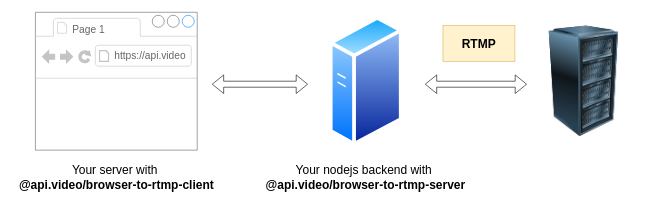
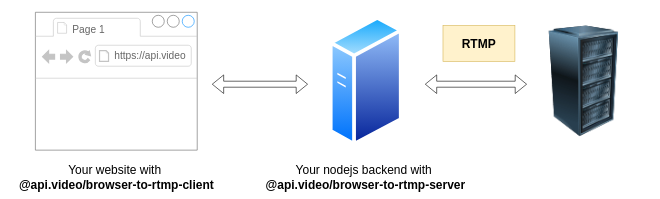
node "Your server with @api.video/browser-to-rtmp-client": label "Your server with @api.video/browser-to-rtmp-client" -> "Your website with @api.video/browser-to-rtmp-client"
